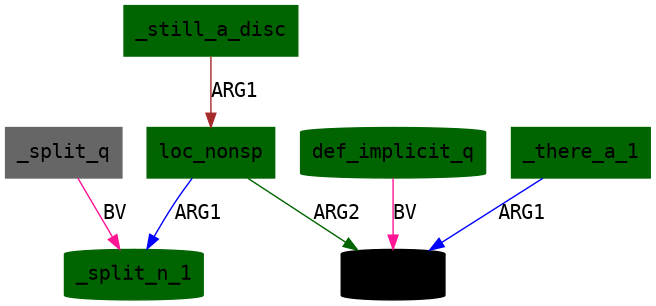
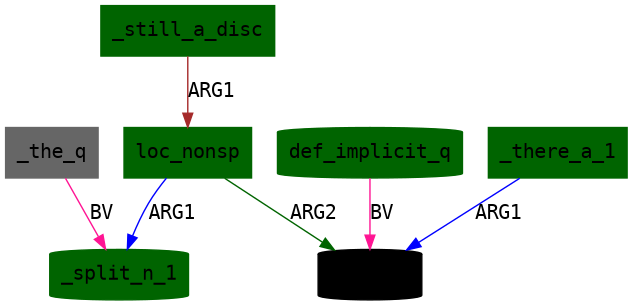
node "_split_q": label "_split_q" -> "_the_q"
